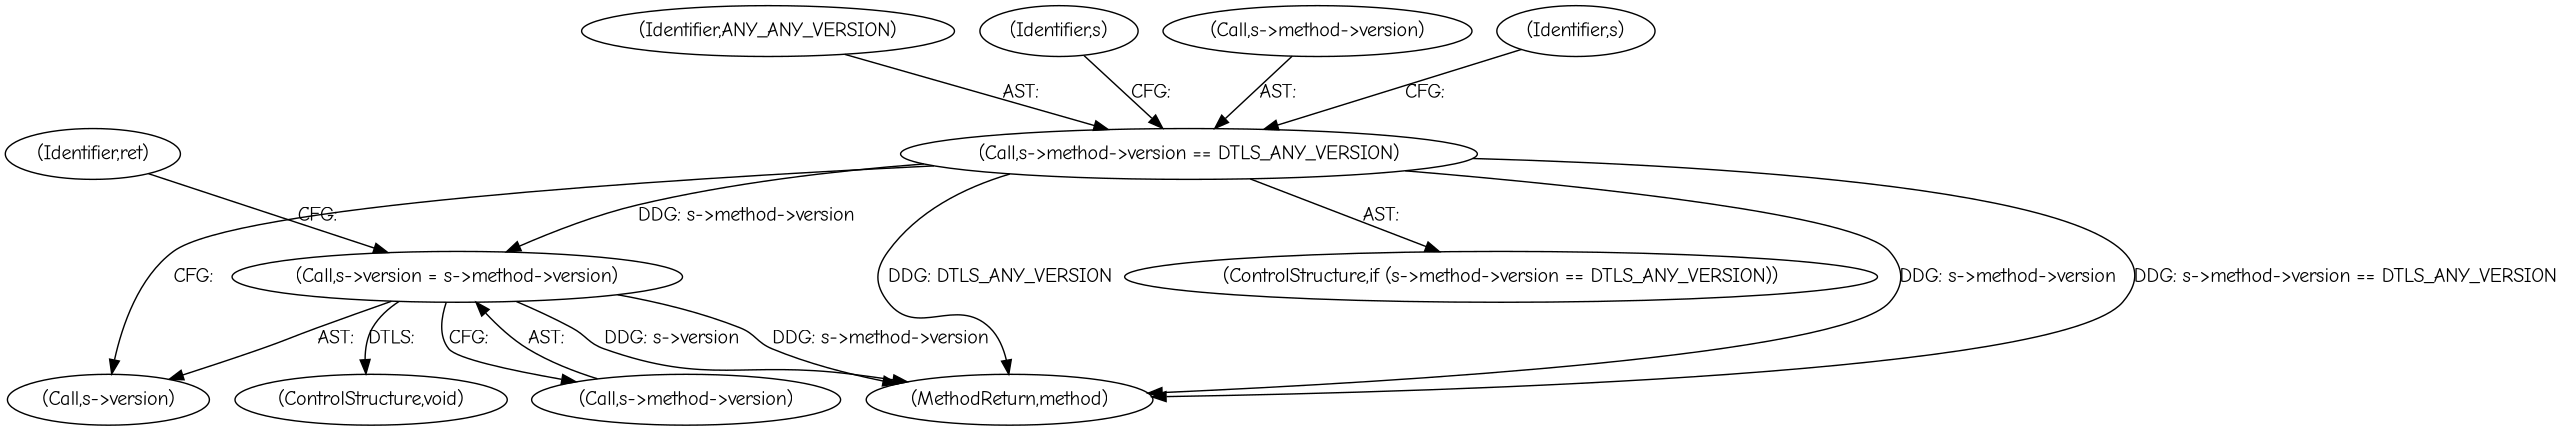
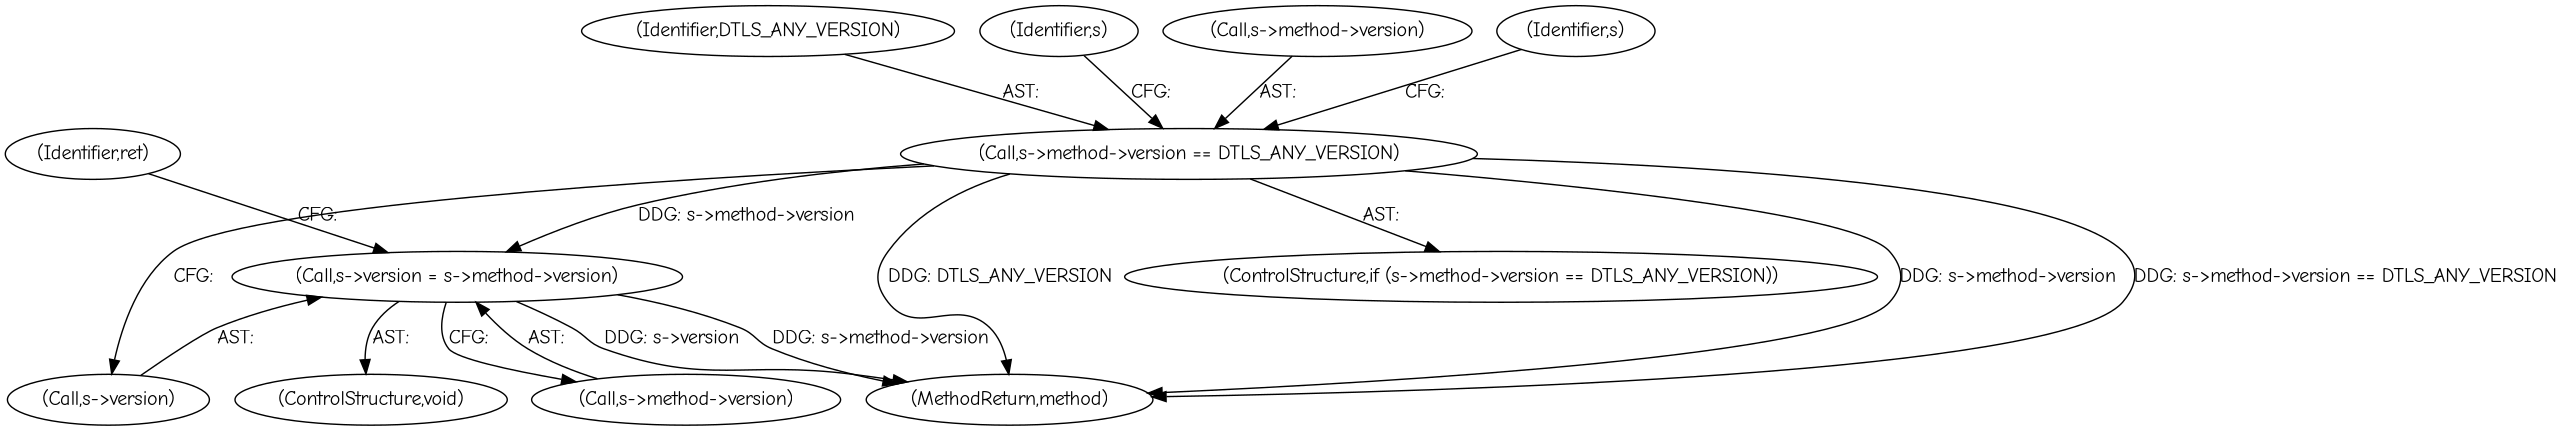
node "(Identifier,ANY_ANY_VERSION)": label "(Identifier,ANY_ANY_VERSION)" -> "(Identifier,DTLS_ANY_VERSION)"
edge "(Call,s->version = s->method->version)" -> "(ControlStructure,void)": label "DTLS: " -> "AST: "
edge "(Call,s->version = s->method->version)" -> "(Call,s->version)": reversed
